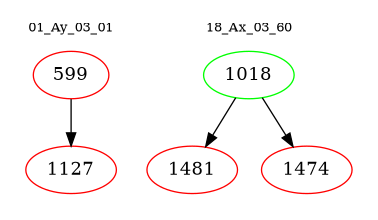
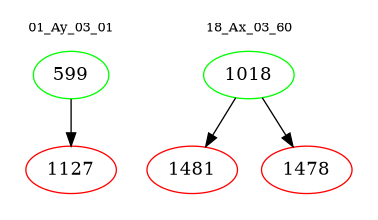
node "599": color red -> green
node "1474": label "1474" -> "1478"
